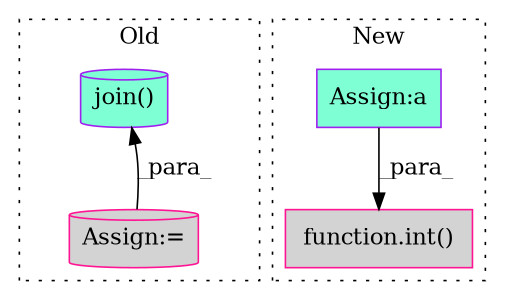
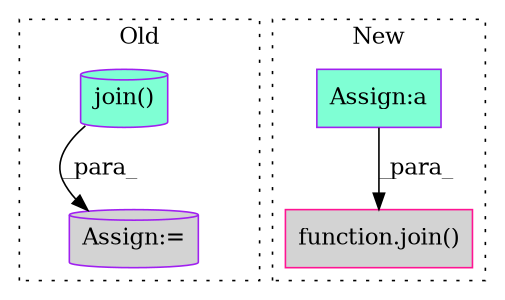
edge "Assign:=" -> "join()": reversed
node "Assign:=": color deeppink -> purple
node "function.int()": label "function.int()" -> "function.join()"
